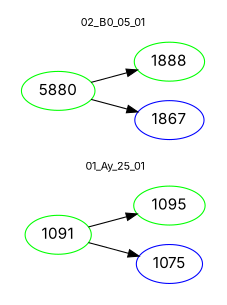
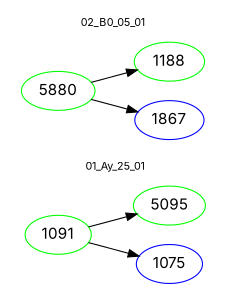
node "1888": label "1888" -> "1188"
node "1095": label "1095" -> "5095"
